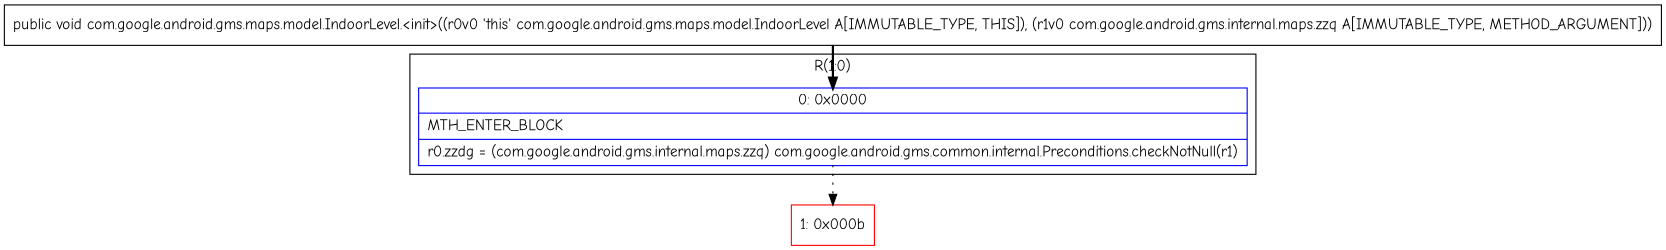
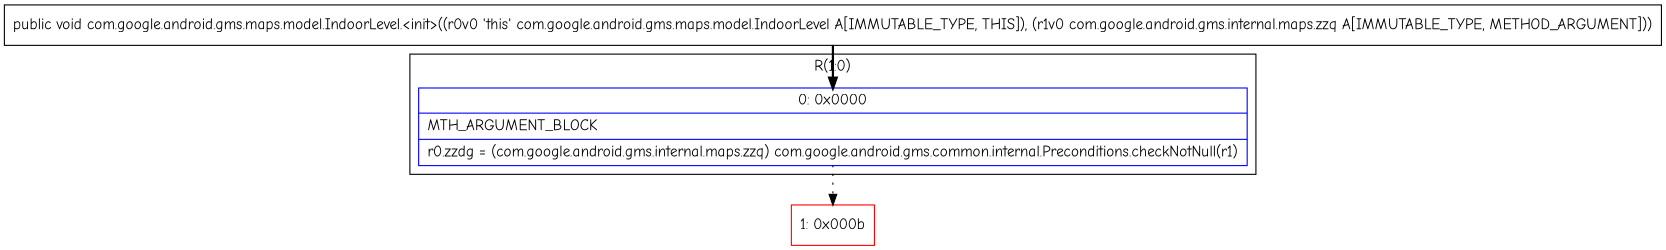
node "0: 0x0000": text "MTH_ENTER_BLOCK" -> "MTH_ARGUMENT_BLOCK"
